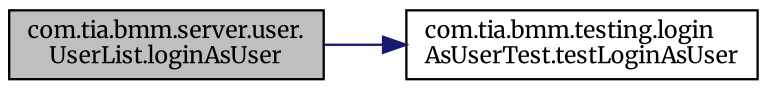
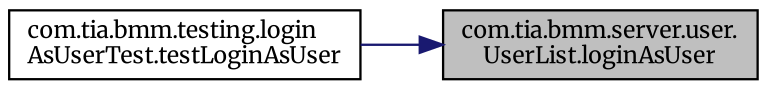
edge "com.tia.bmm.server.user. UserList.loginAsUser" -> "com.tia.bmm.testing.login AsUserTest.testLoginAsUser": reversed
